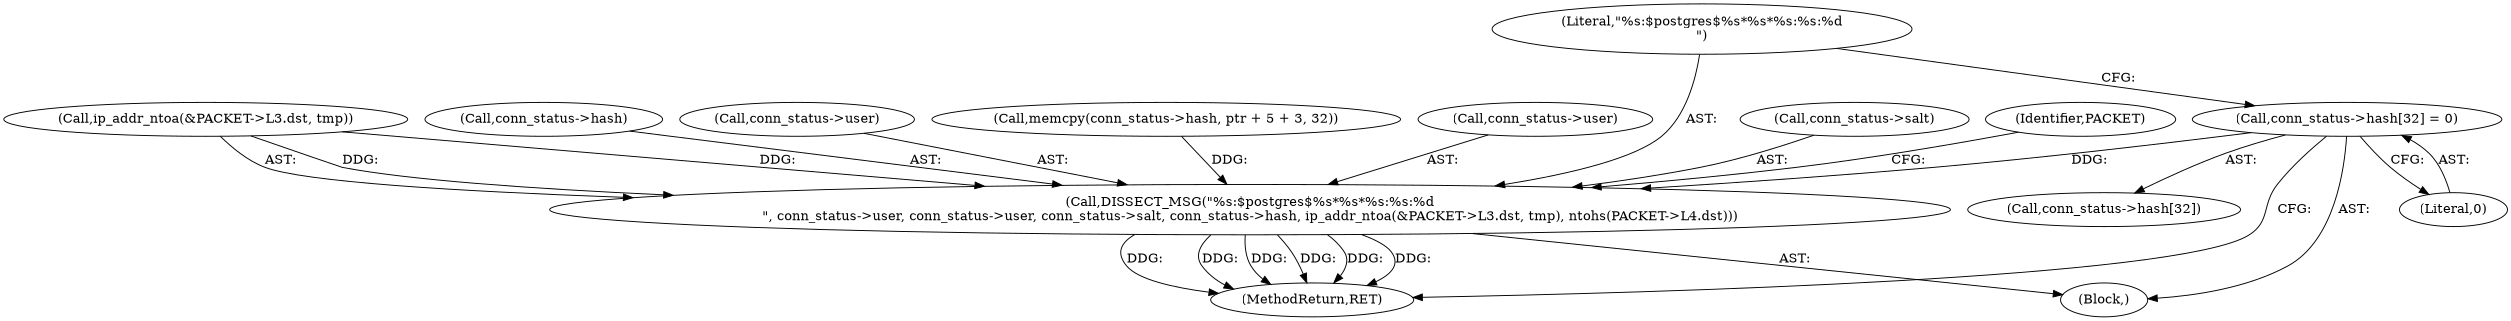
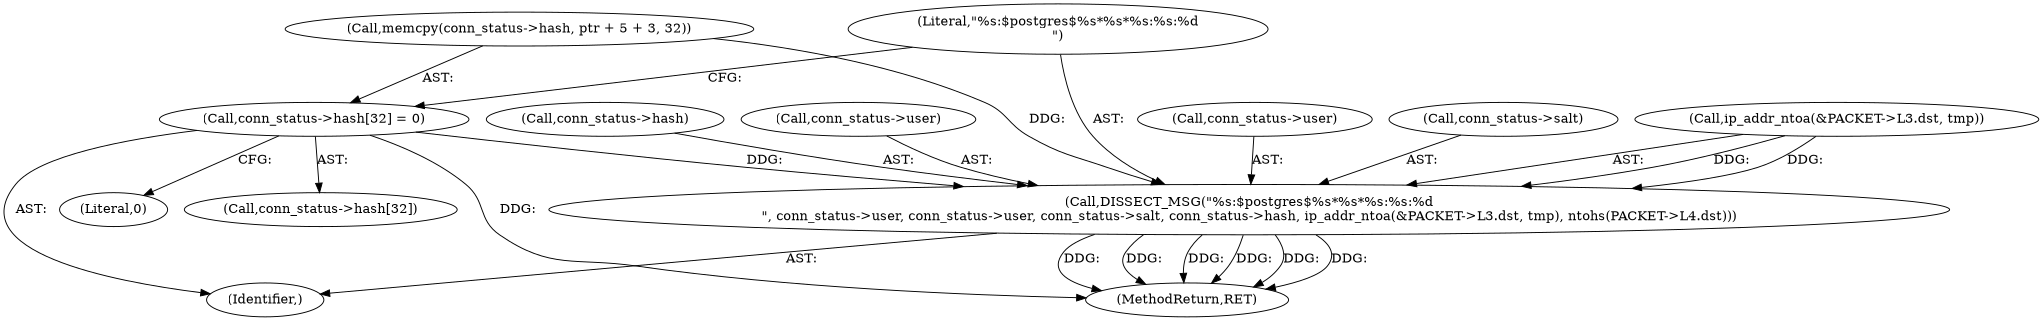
node "(Identifier,PACKET)": removed
edge "(Literal,0)" -> "(Call,conn_status->hash[32] = 0)": now "(Call,memcpy(conn_status->hash, ptr + 5 + 3, 32))" -> "(Call,conn_status->hash[32] = 0)"
edge "(Call,conn_status->hash[32] = 0)" -> "(MethodReturn,RET)": label "CFG: " -> "DDG: "
node "(Block,)": label "(Block,)" -> "(Identifier,)"
